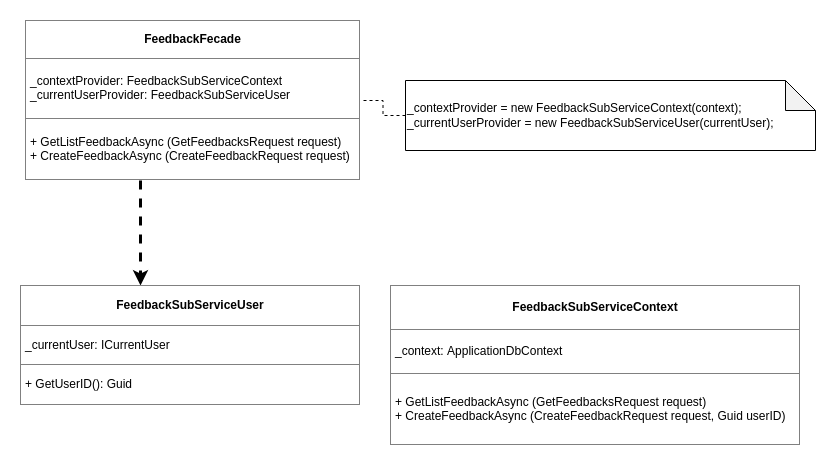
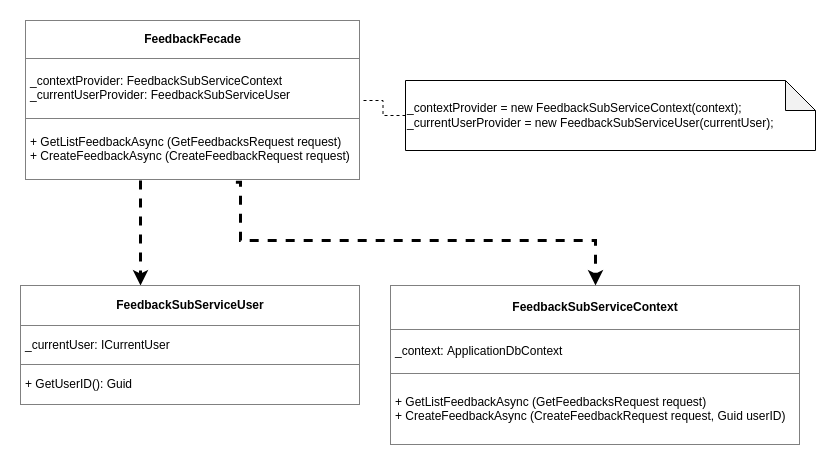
edge "FeedbackFecade _contextProvider: FeedbackSubServiceContext _currentUserProvider: FeedbackSubServiceUser + GetListFeedbackAsync (GetFeedbacksRequest request) + CreateFeedbackAsync (CreateFeedbackRequest request)" -> "FeedbackSubServiceContext _context: ApplicationDbContext + GetListFeedbackAsync (GetFeedbacksRequest request) + CreateFeedbackAsync (CreateFeedbackRequest request, Guid userID)": added
